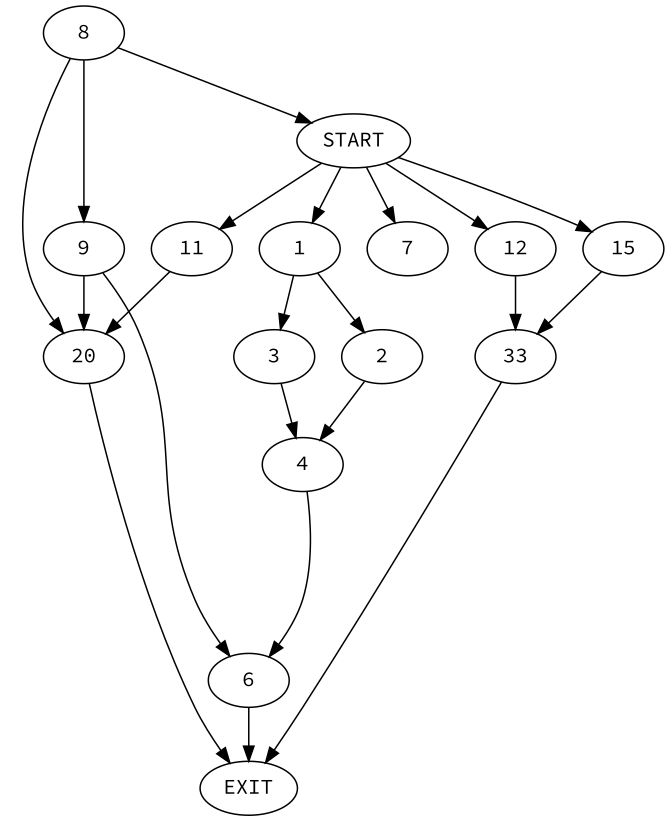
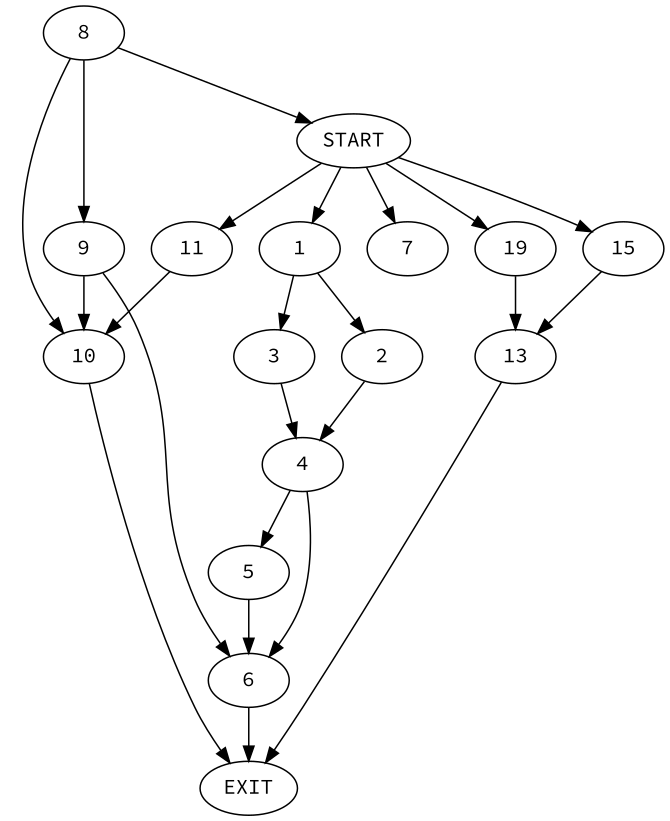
node "12": label "12" -> "19"
node "20": label "20" -> "10"
node "33": label "33" -> "13"
node "5": added
